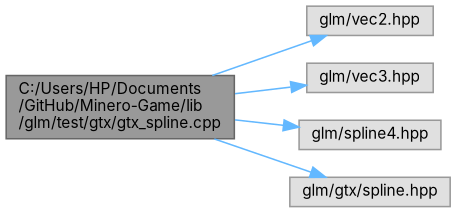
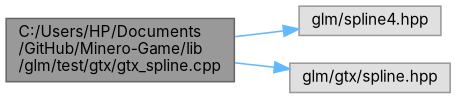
node "glm/vec2.hpp": removed
node "glm/vec3.hpp": removed
